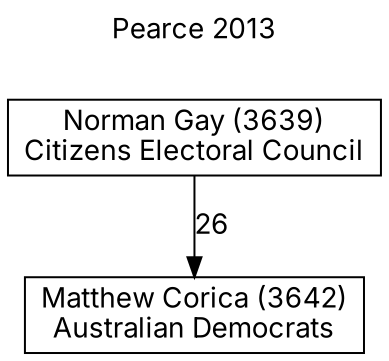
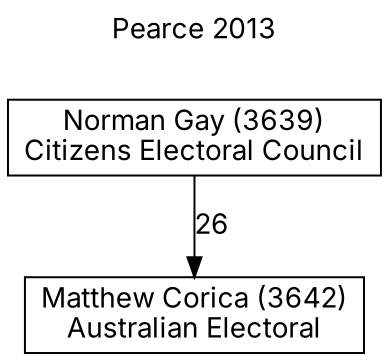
node "Matthew Corica (3642) Australian Democrats": label "Matthew Corica (3642) Australian Democrats" -> "Matthew Corica (3642) Australian Electoral"
